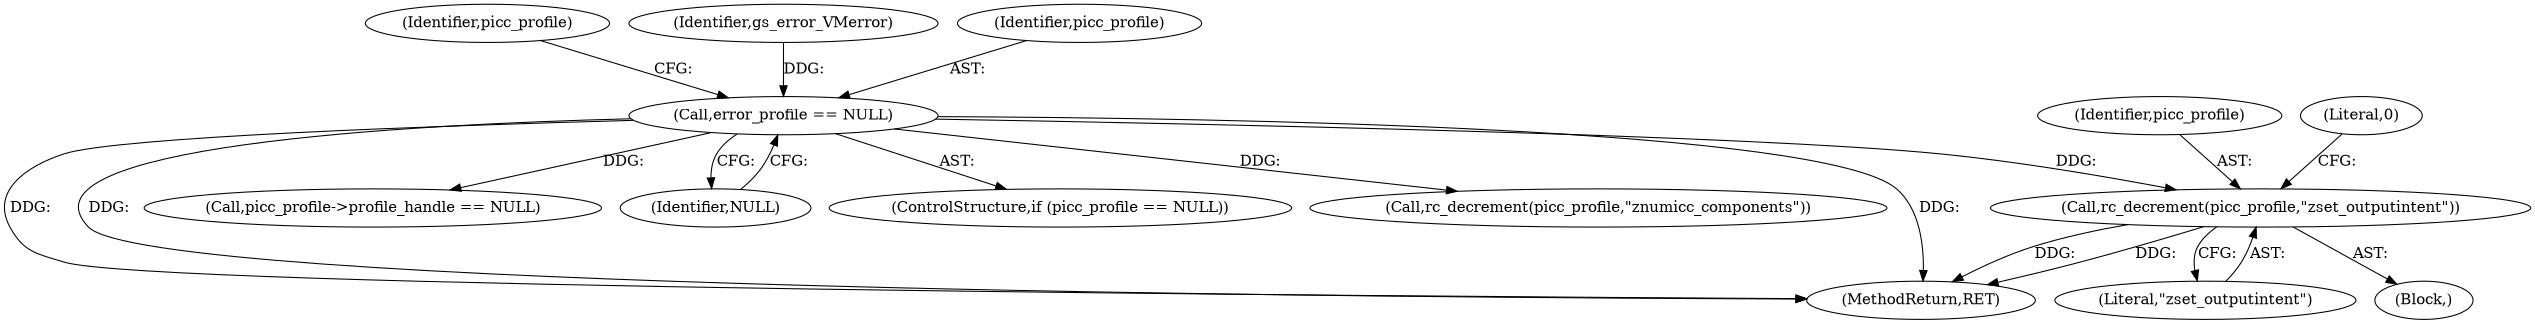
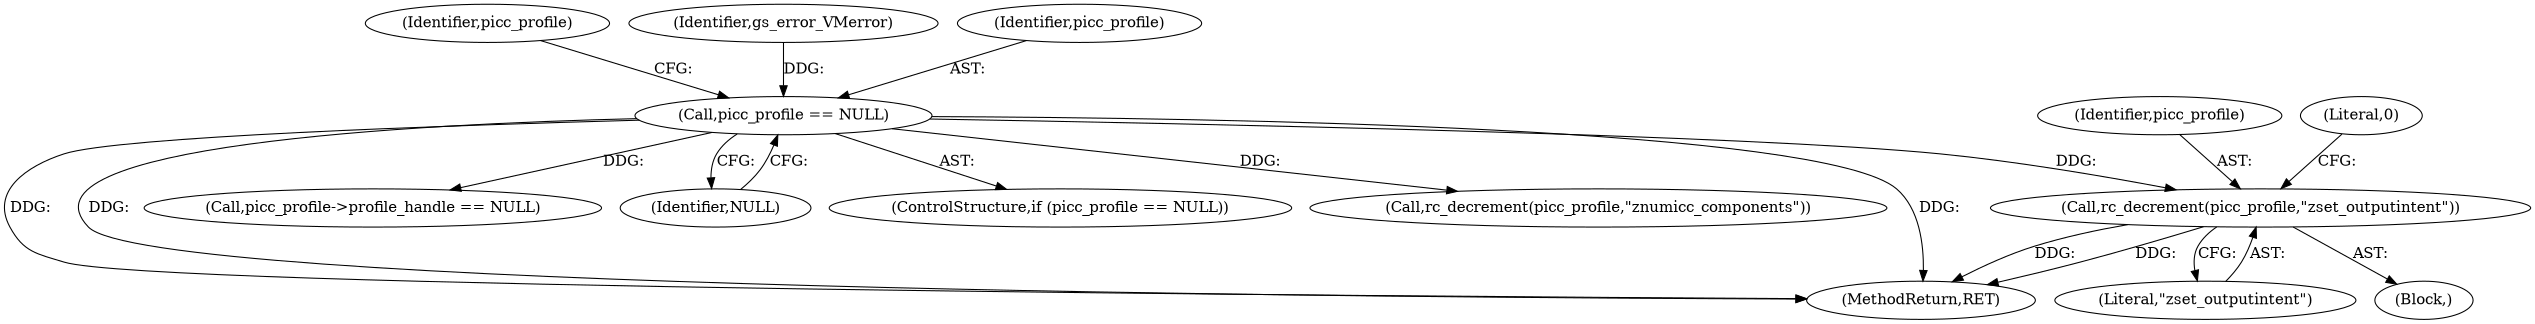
node "(Call,error_profile == NULL)": label "(Call,error_profile == NULL)" -> "(Call,picc_profile == NULL)"
